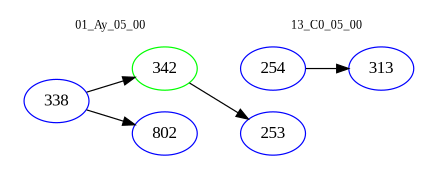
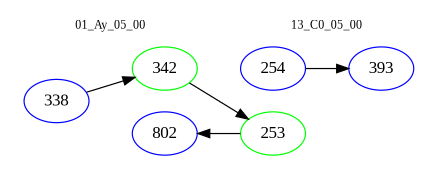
node "313": label "313" -> "393"
edge "338" -> "802": now "253" -> "802"
node "253": color blue -> green
